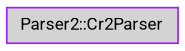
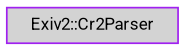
node "Parser2::Cr2Parser": label "Parser2::Cr2Parser" -> "Exiv2::Cr2Parser"
